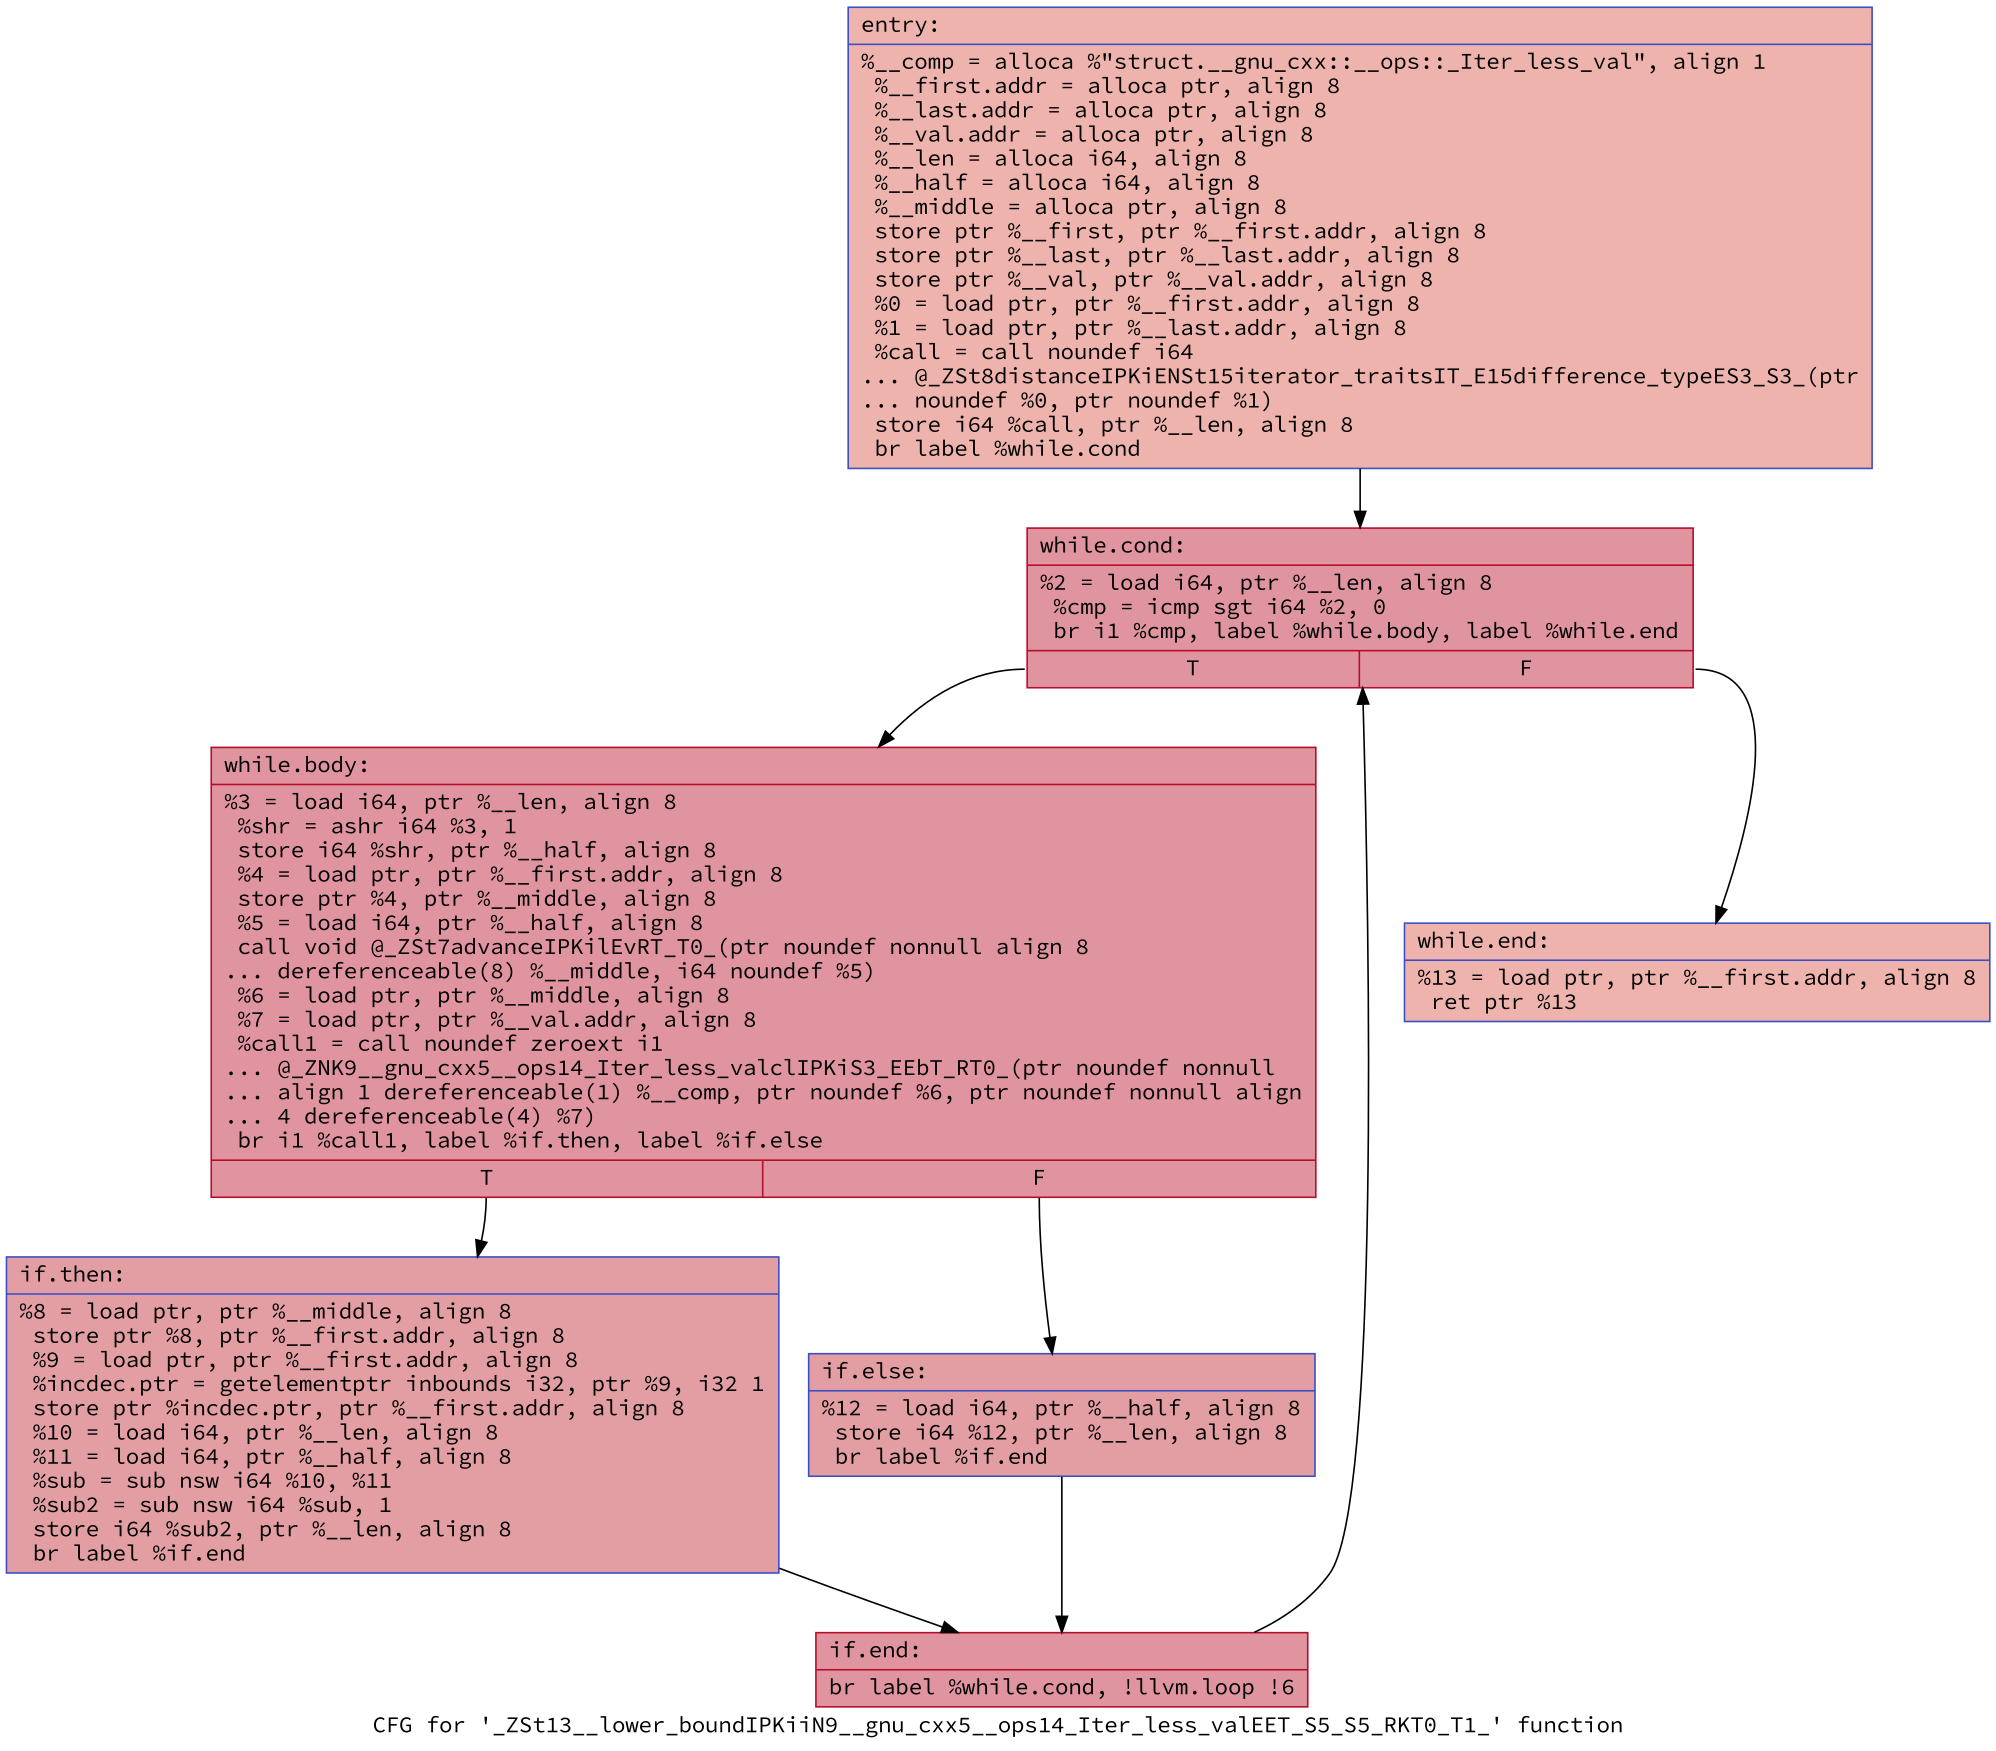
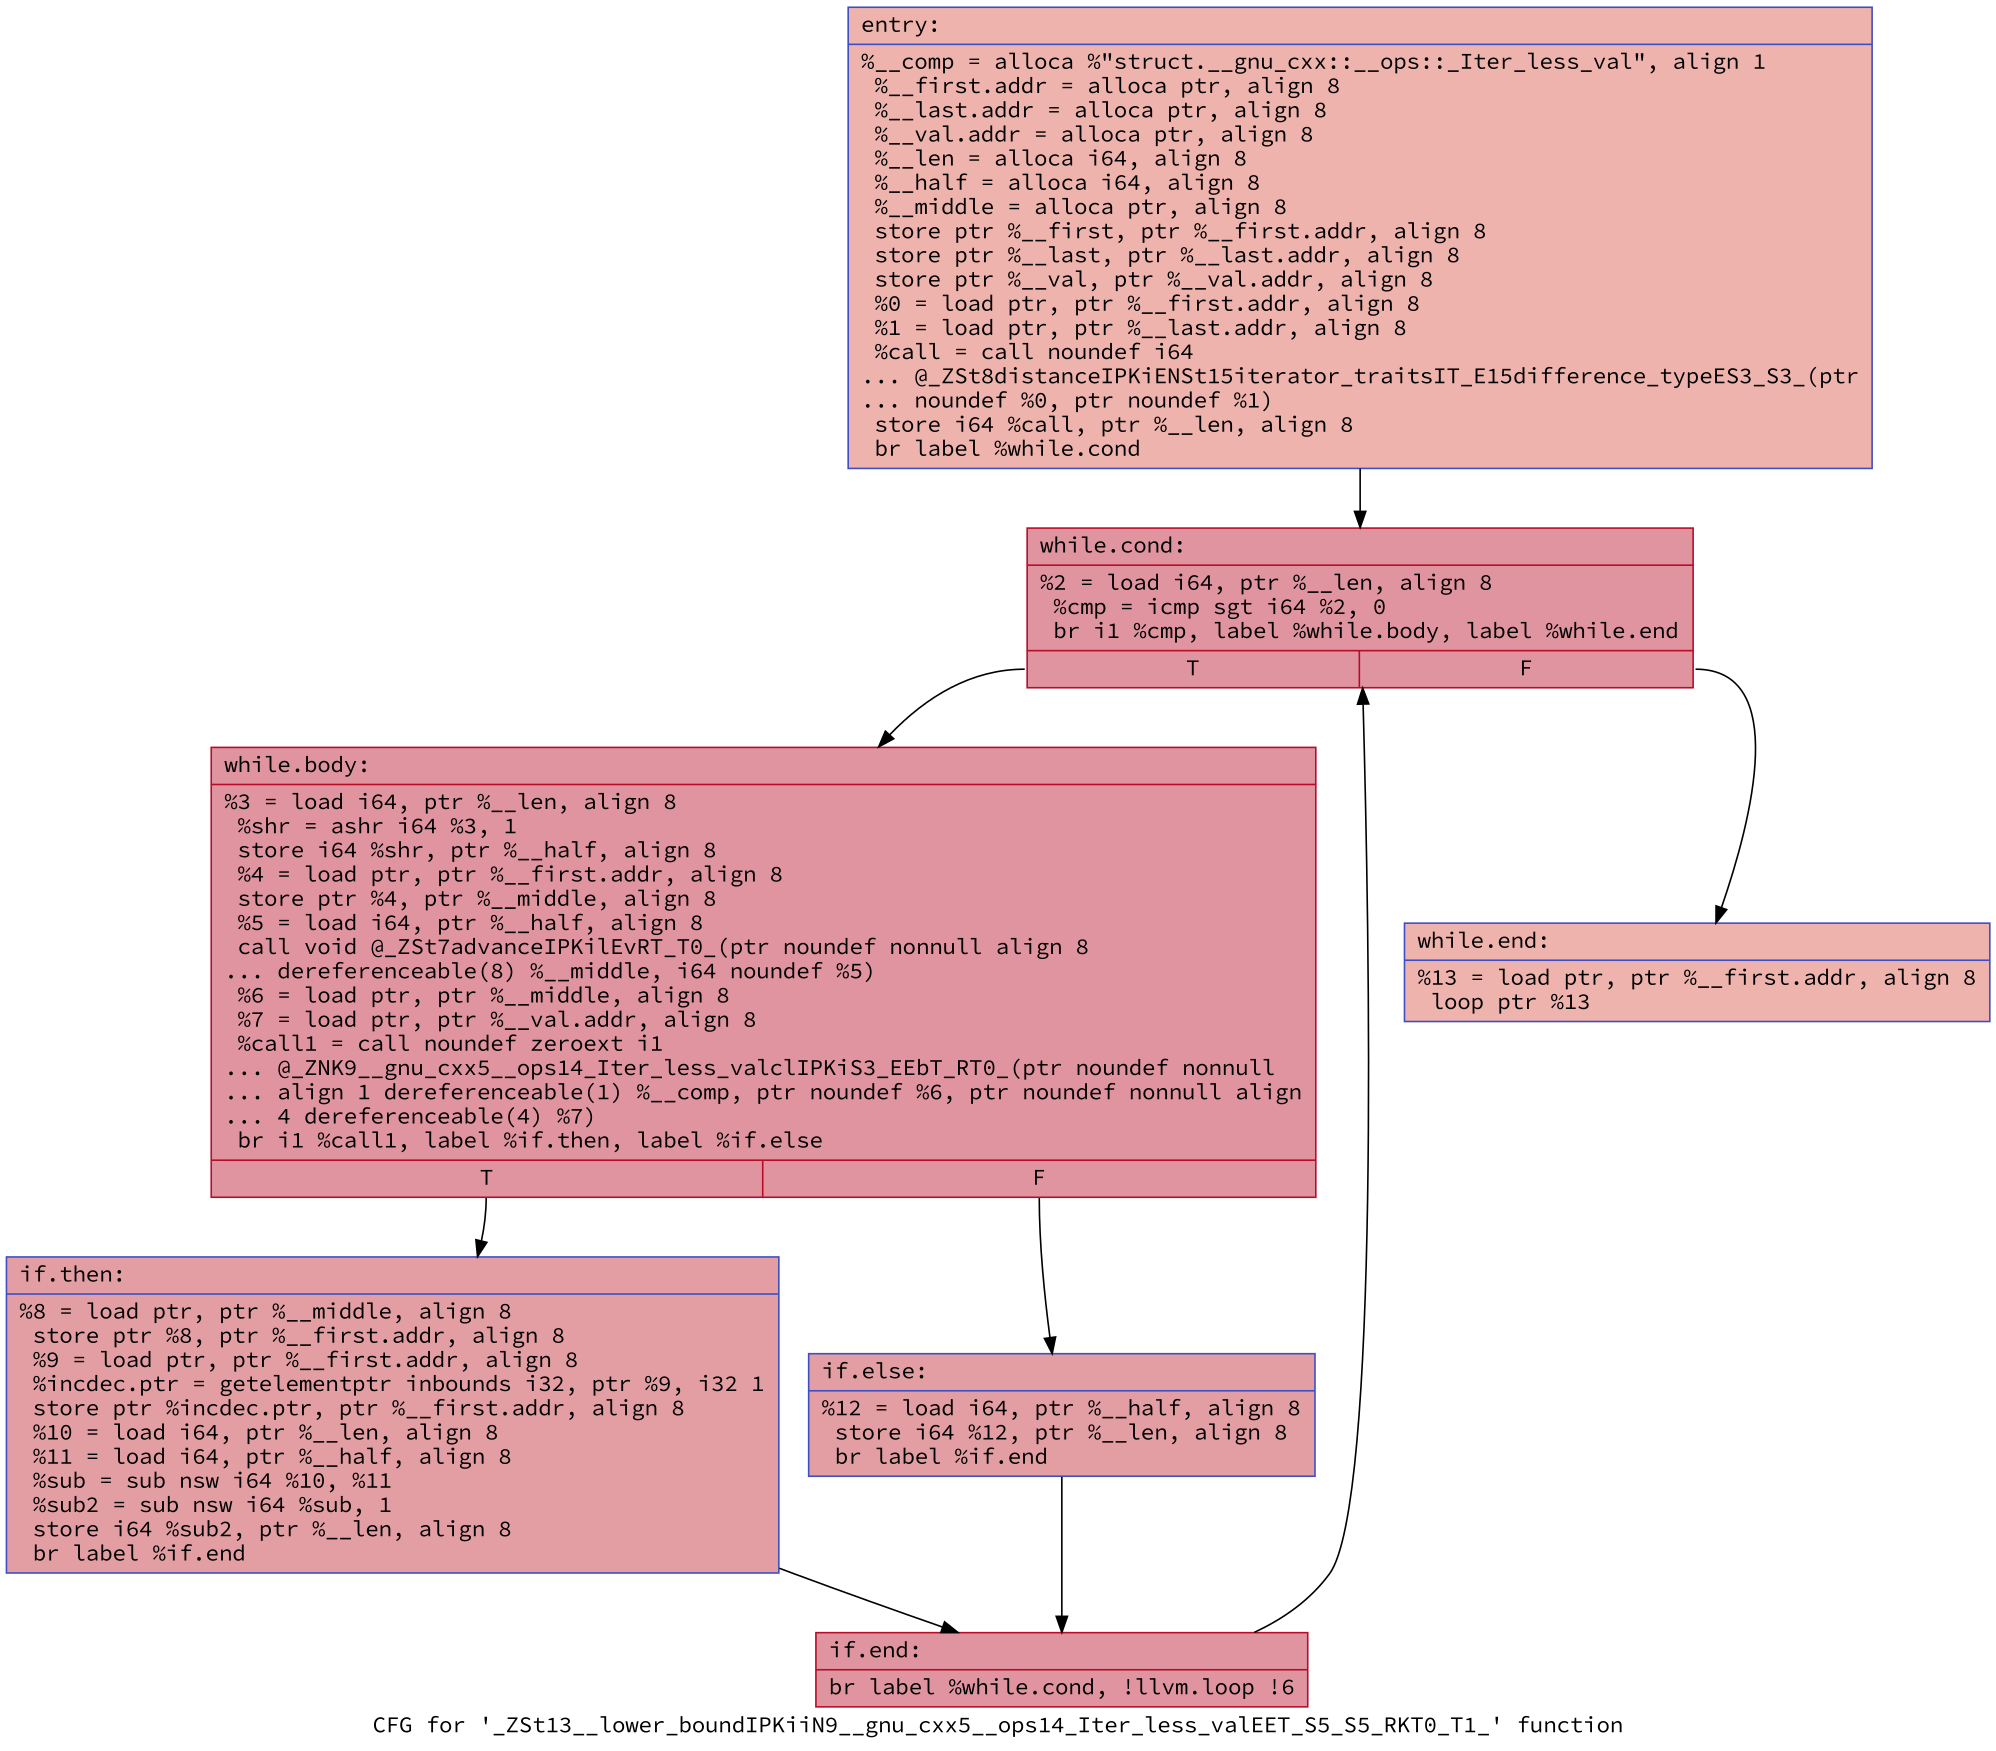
node "while.end:": text "ret ptr %13" -> "loop ptr %13"
